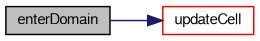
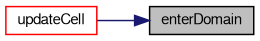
edge "enterDomain" -> "updateCell": reversed
